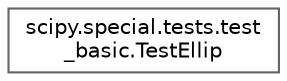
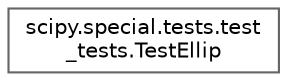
node "scipy.special.tests.test _basic.TestEllip": label "scipy.special.tests.test _basic.TestEllip" -> "scipy.special.tests.test _tests.TestEllip"
